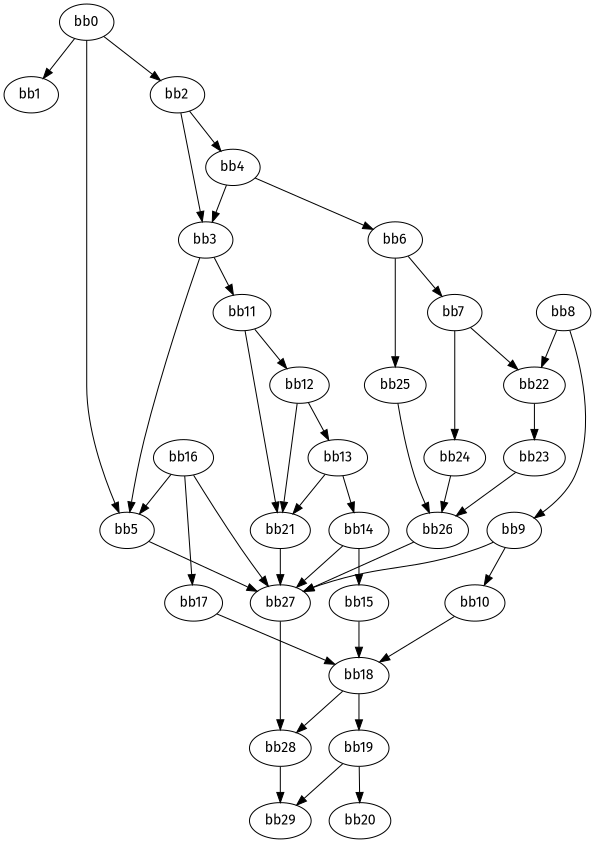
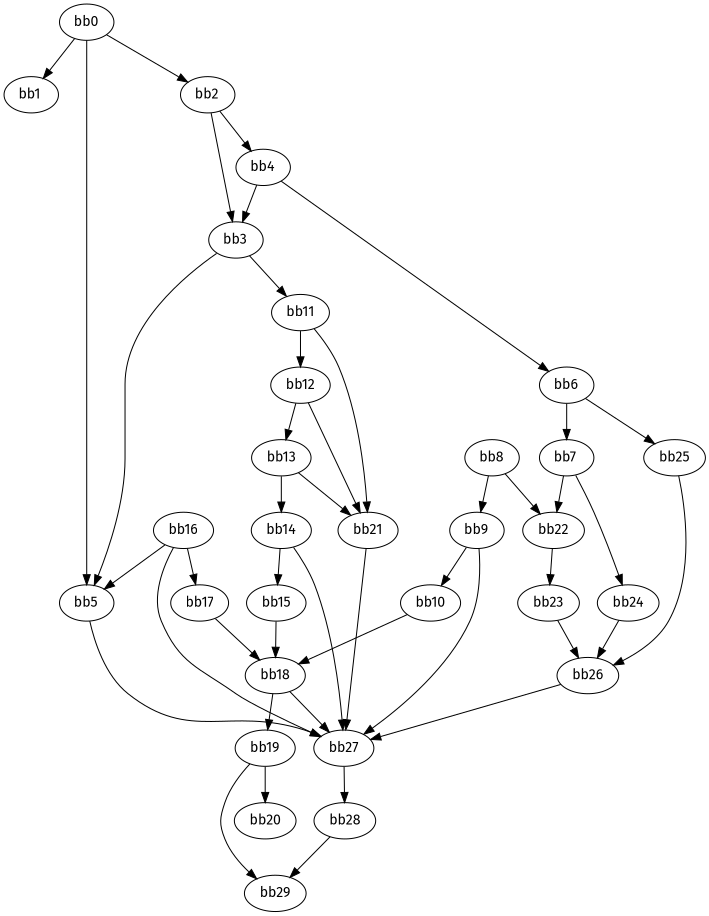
edge "bb18" -> "bb28": now "bb18" -> "bb27"
